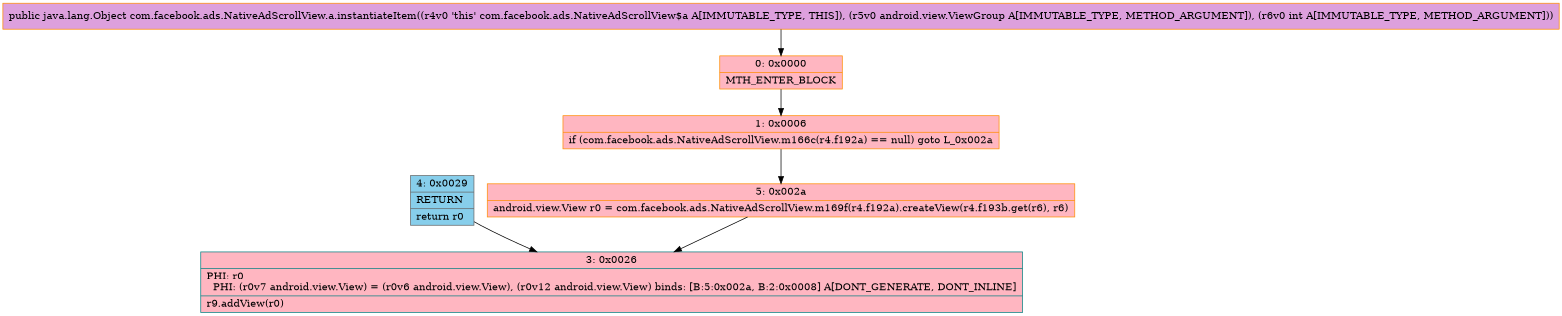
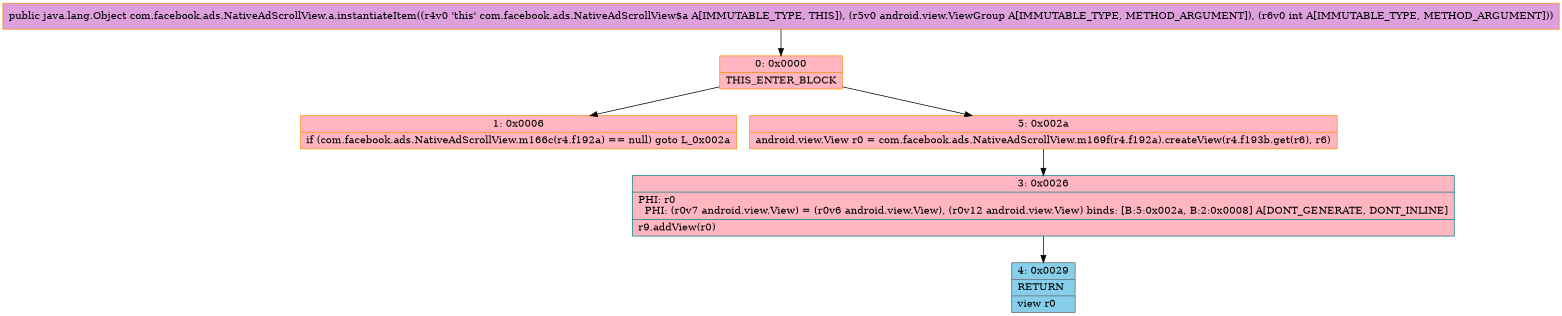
node "0: 0x0000": text "MTH_ENTER_BLOCK" -> "THIS_ENTER_BLOCK"
edge "1: 0x0006" -> "5: 0x002a": now "0: 0x0000" -> "5: 0x002a"
node "4: 0x0029": text "return r0" -> "view r0"
edge "4: 0x0029" -> "3: 0x0026": reversed
